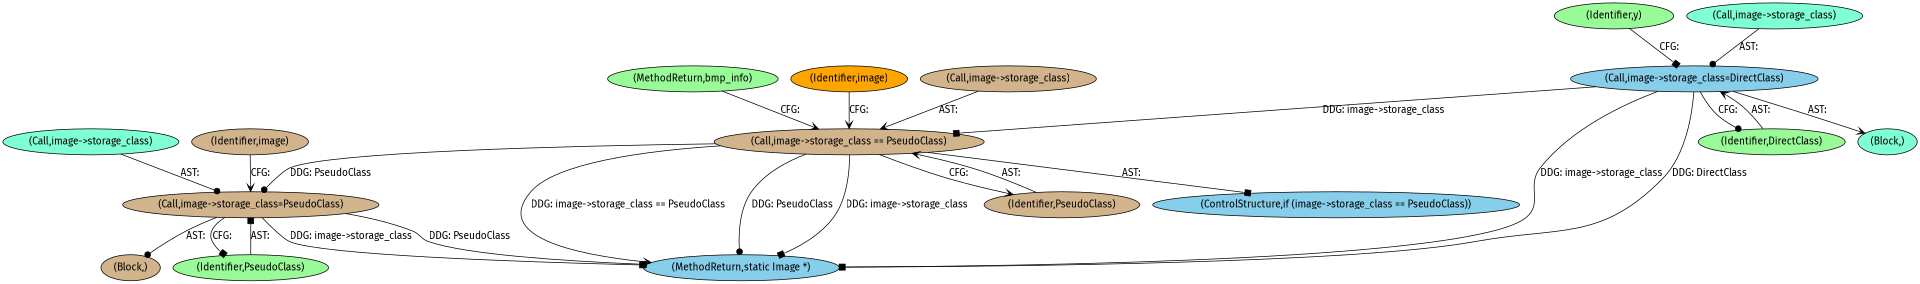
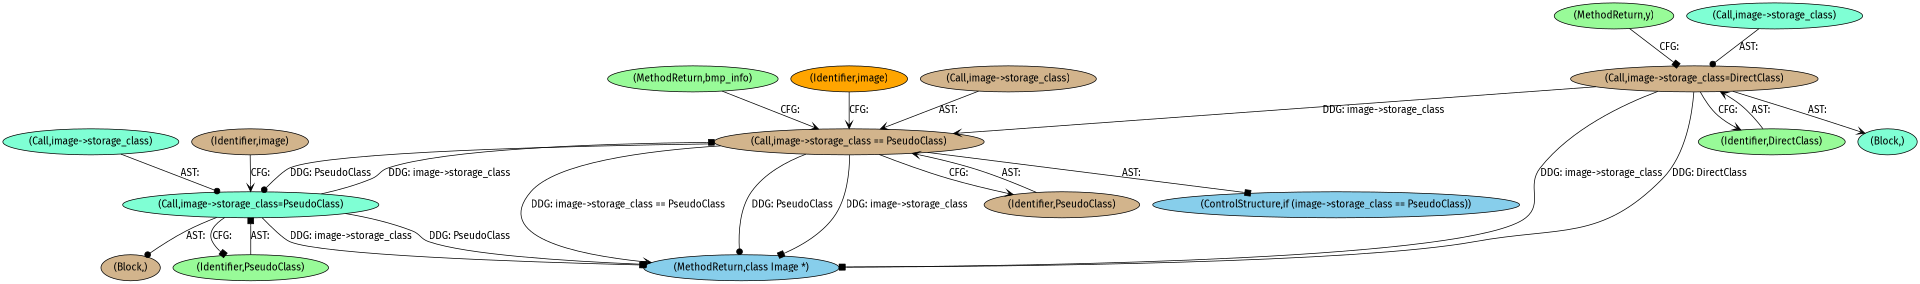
node "(Identifier,y)": label "(Identifier,y)" -> "(MethodReturn,y)"
node "(Call,image->storage_class=DirectClass)": fillcolor skyblue -> tan
edge "(Call,image->storage_class=DirectClass)" -> "(Call,image->storage_class == PseudoClass)": arrowhead box -> vee
edge "(Call,image->storage_class=DirectClass)" -> "(Identifier,DirectClass)": arrowhead dot -> vee
edge "(Call,image->storage_class=PseudoClass)" -> "(Call,image->storage_class == PseudoClass)": added, label "DDG: image->storage_class"
node "(Call,image->storage_class=PseudoClass)": fillcolor tan -> aquamarine
node "(MethodReturn,static Image *)": label "(MethodReturn,static Image *)" -> "(MethodReturn,class Image *)"
